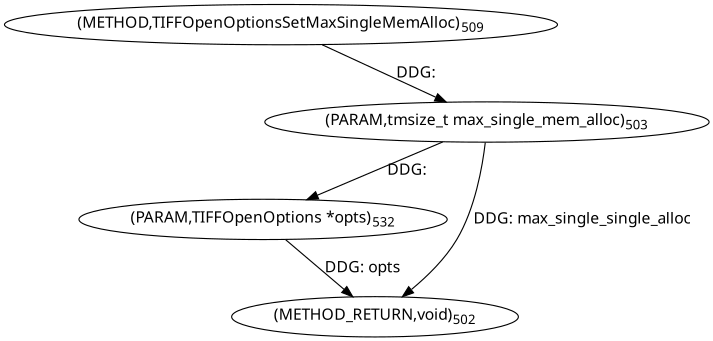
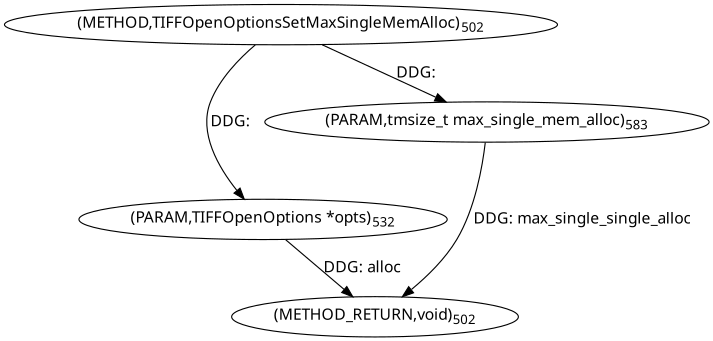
node "(METHOD,TIFFOpenOptionsSetMaxSingleMemAlloc)": text "509" -> "502"
node "(PARAM,tmsize_t max_single_mem_alloc)": text "503" -> "583"
edge "(PARAM,tmsize_t max_single_mem_alloc)" -> "(PARAM,TIFFOpenOptions *opts)": now "(METHOD,TIFFOpenOptionsSetMaxSingleMemAlloc)" -> "(PARAM,TIFFOpenOptions *opts)"
edge "(PARAM,TIFFOpenOptions *opts)" -> "(METHOD_RETURN,void)": label "DDG: opts" -> "DDG: alloc"
